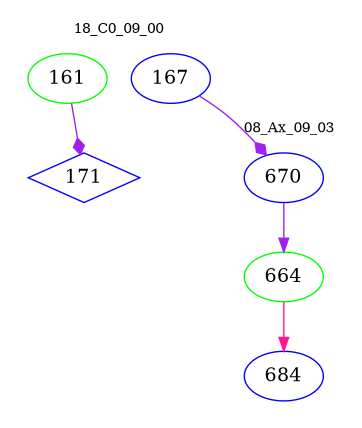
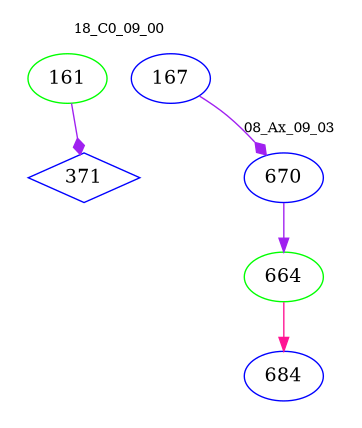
node "171": label "171" -> "371"
